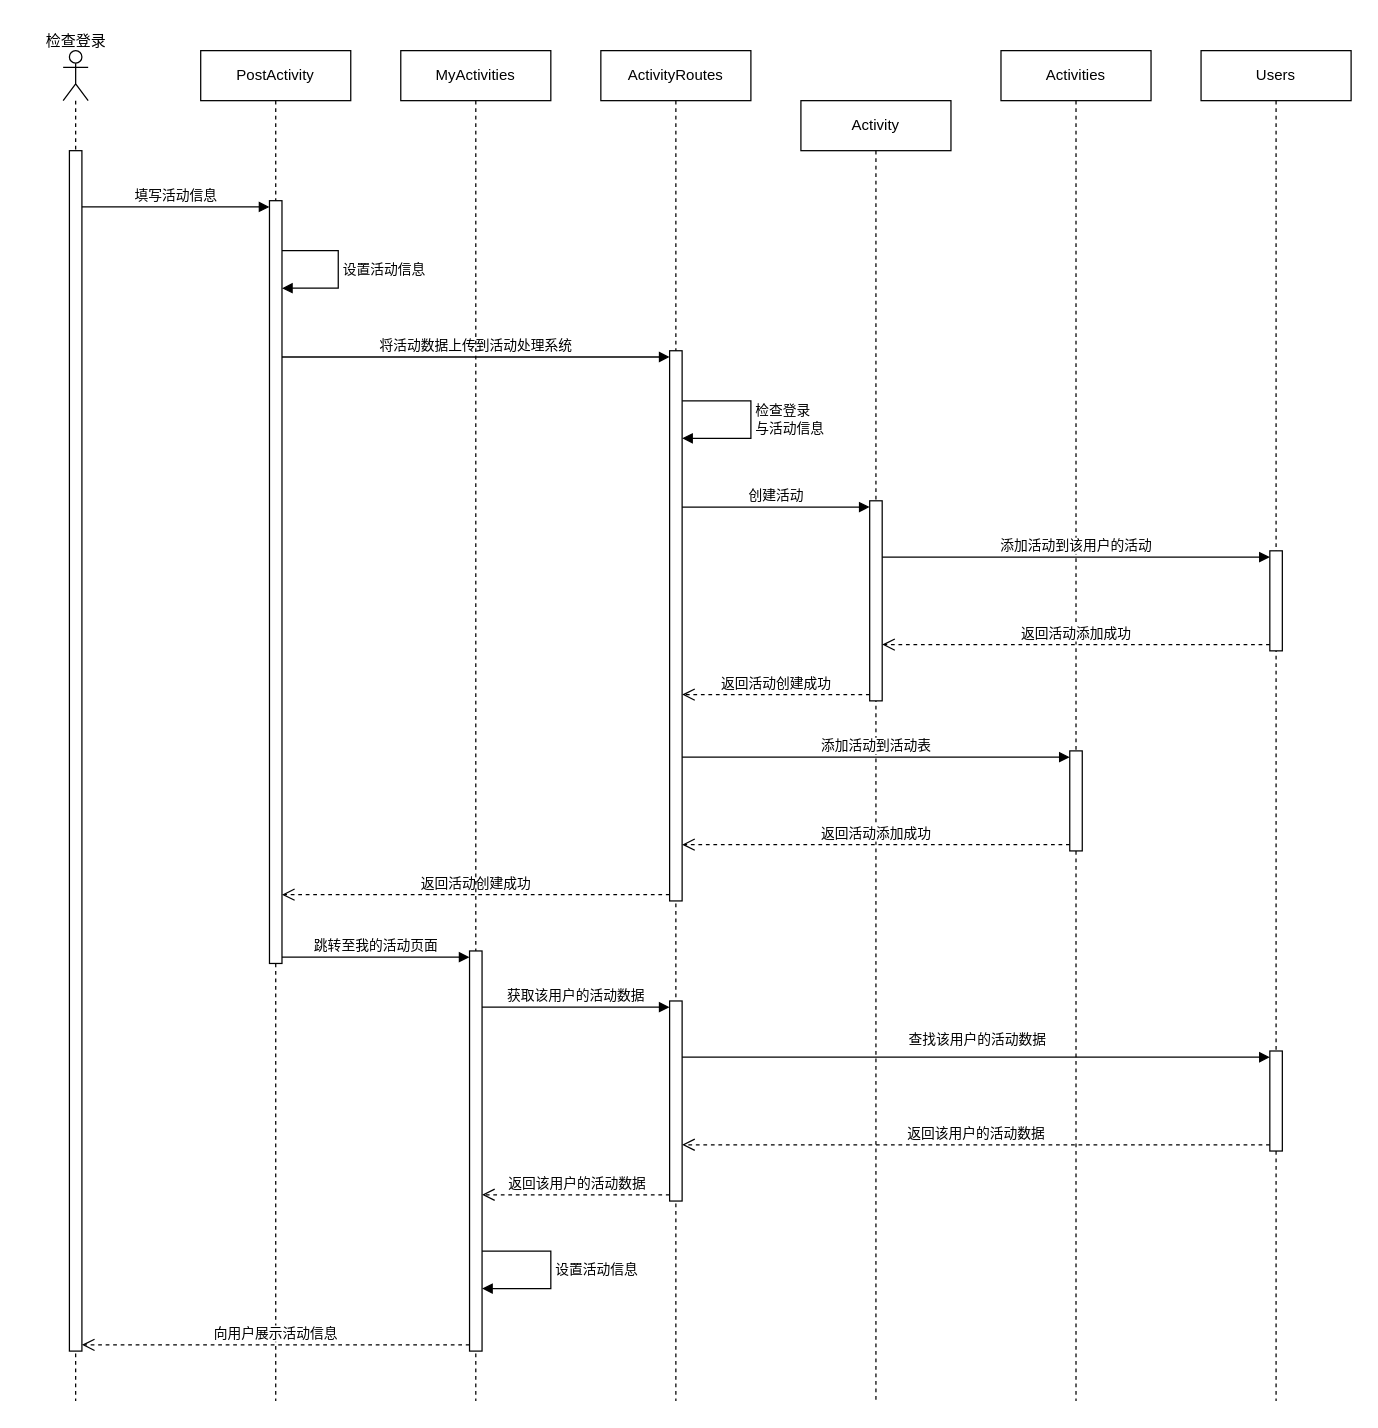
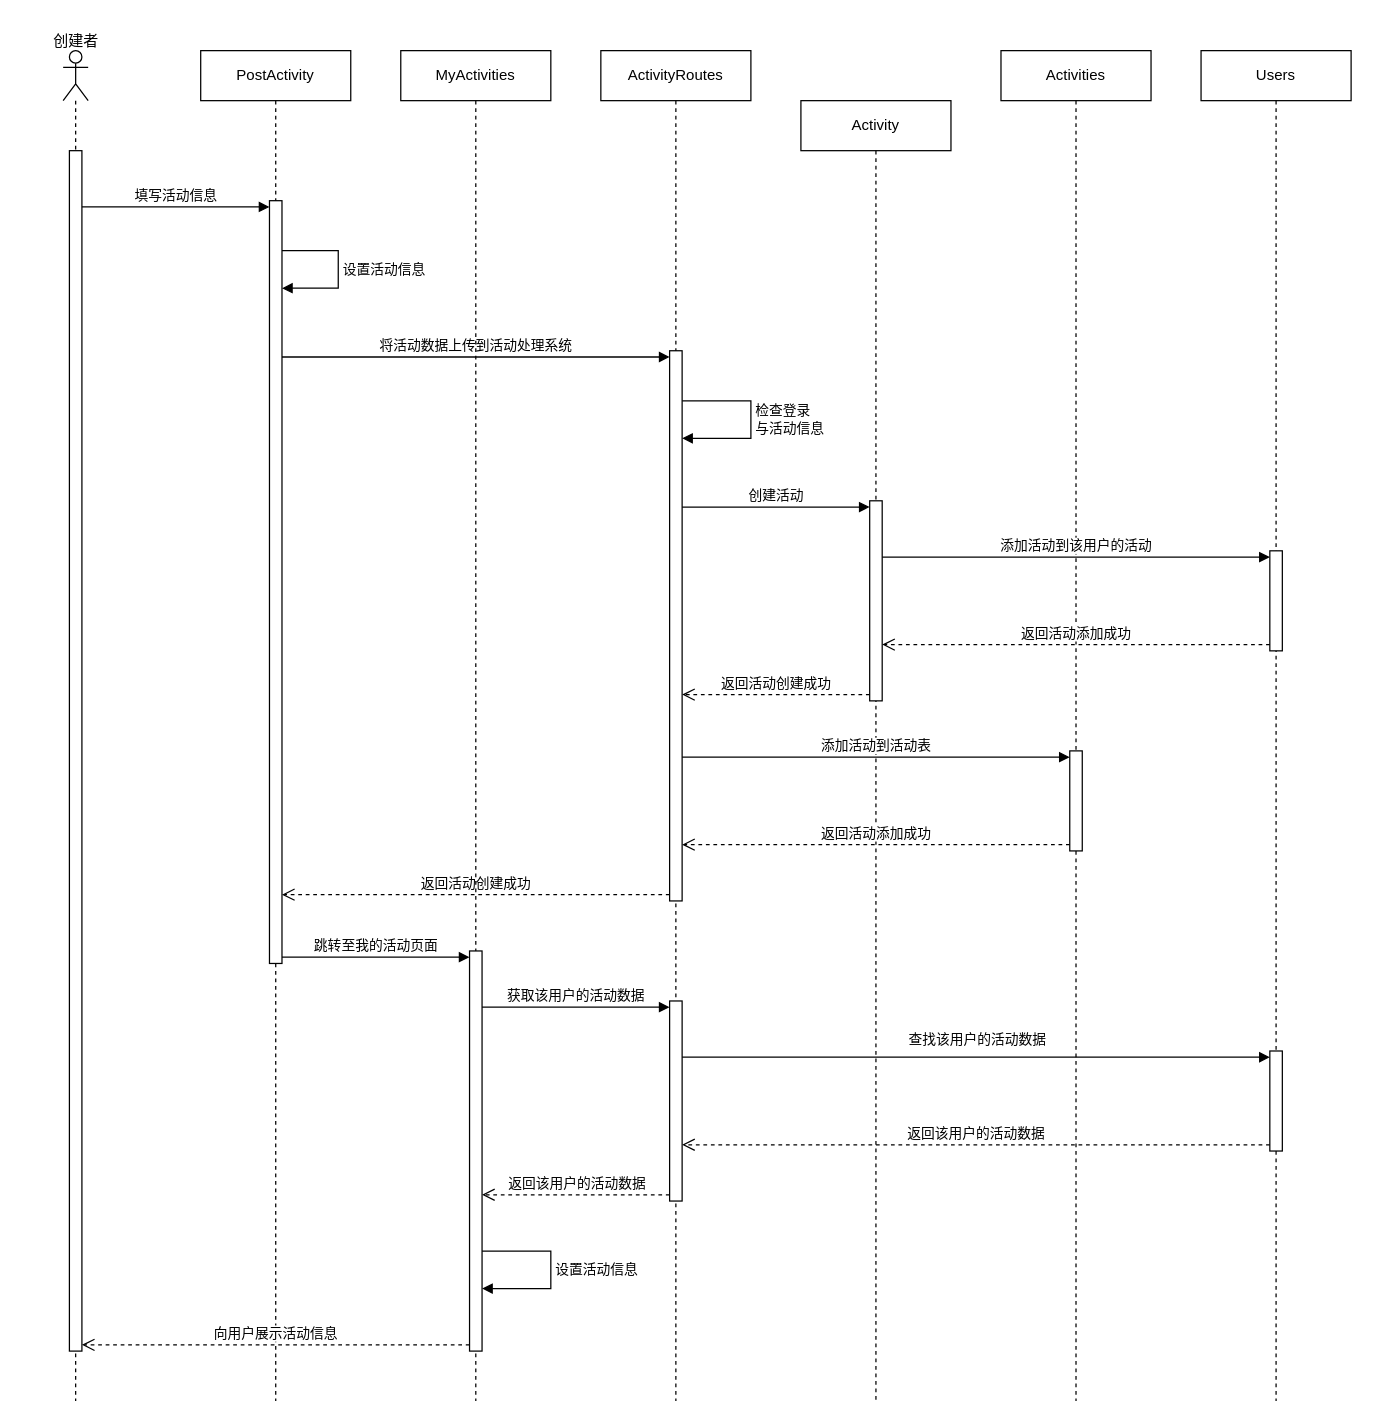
node "检查登录": label "检查登录" -> "创建者"
